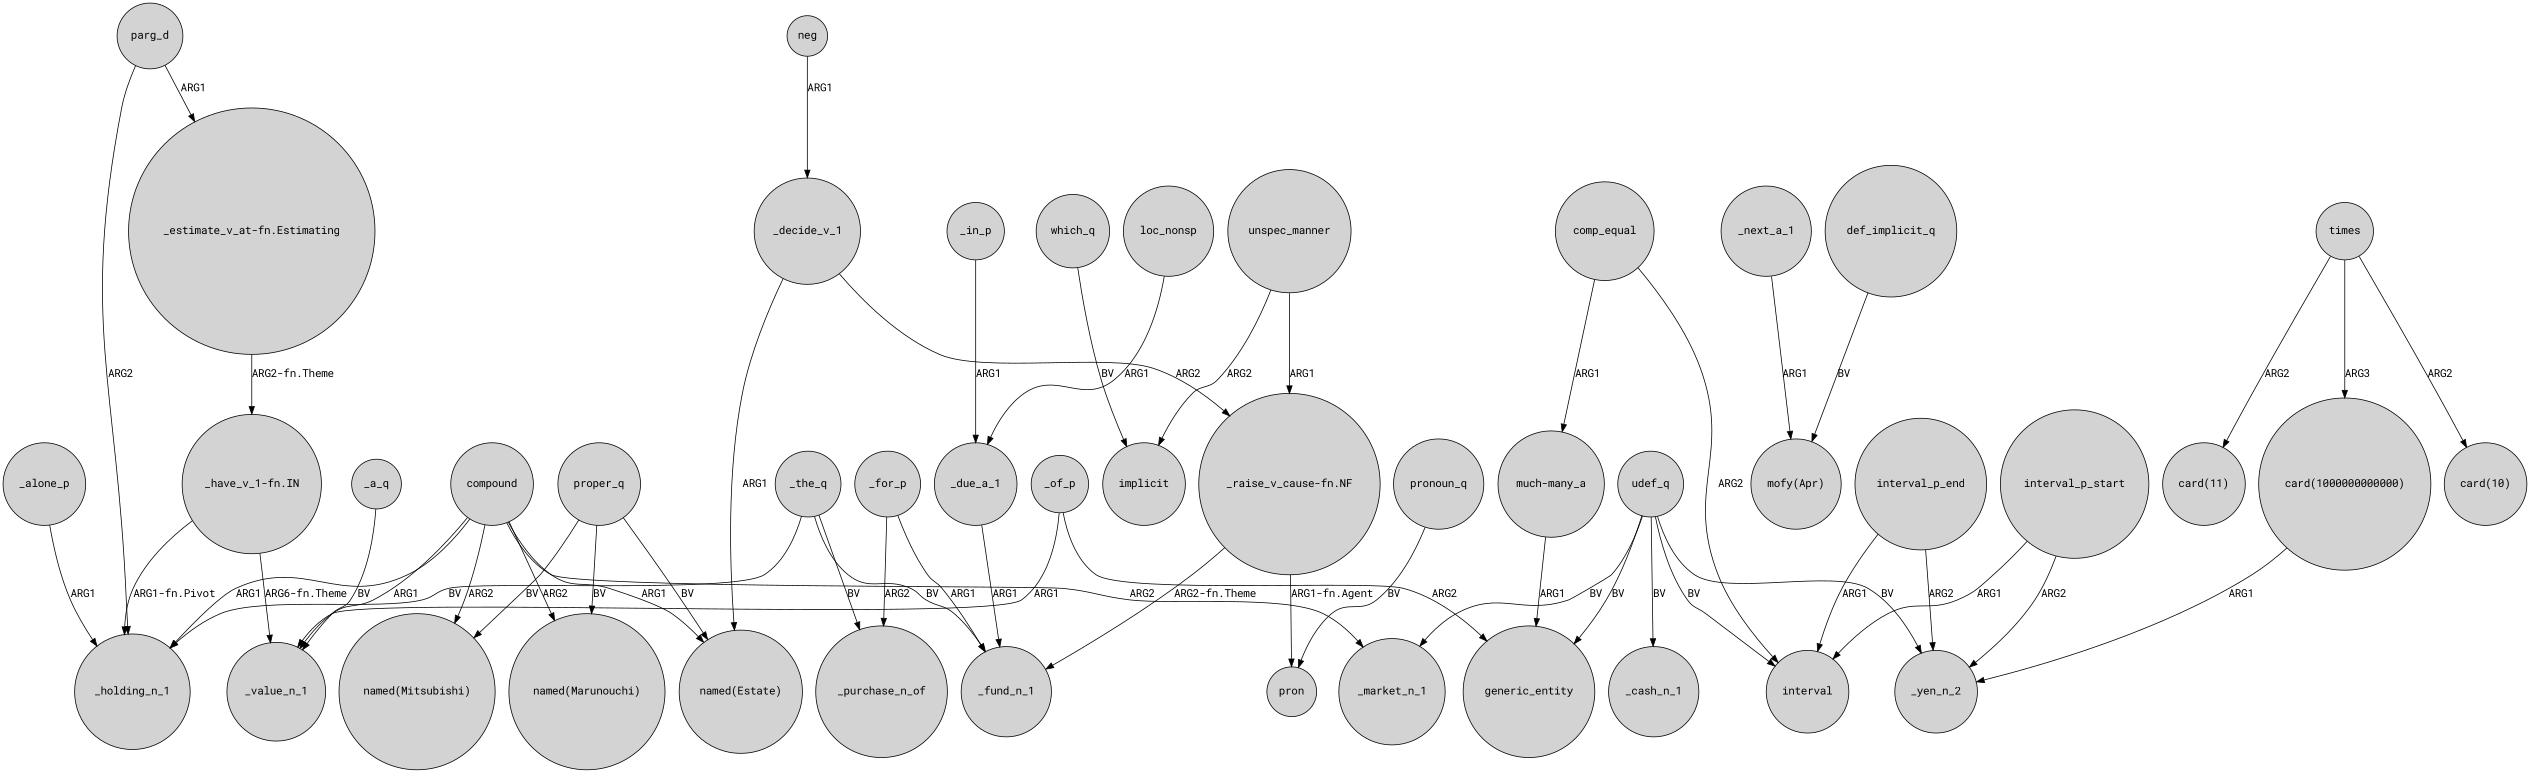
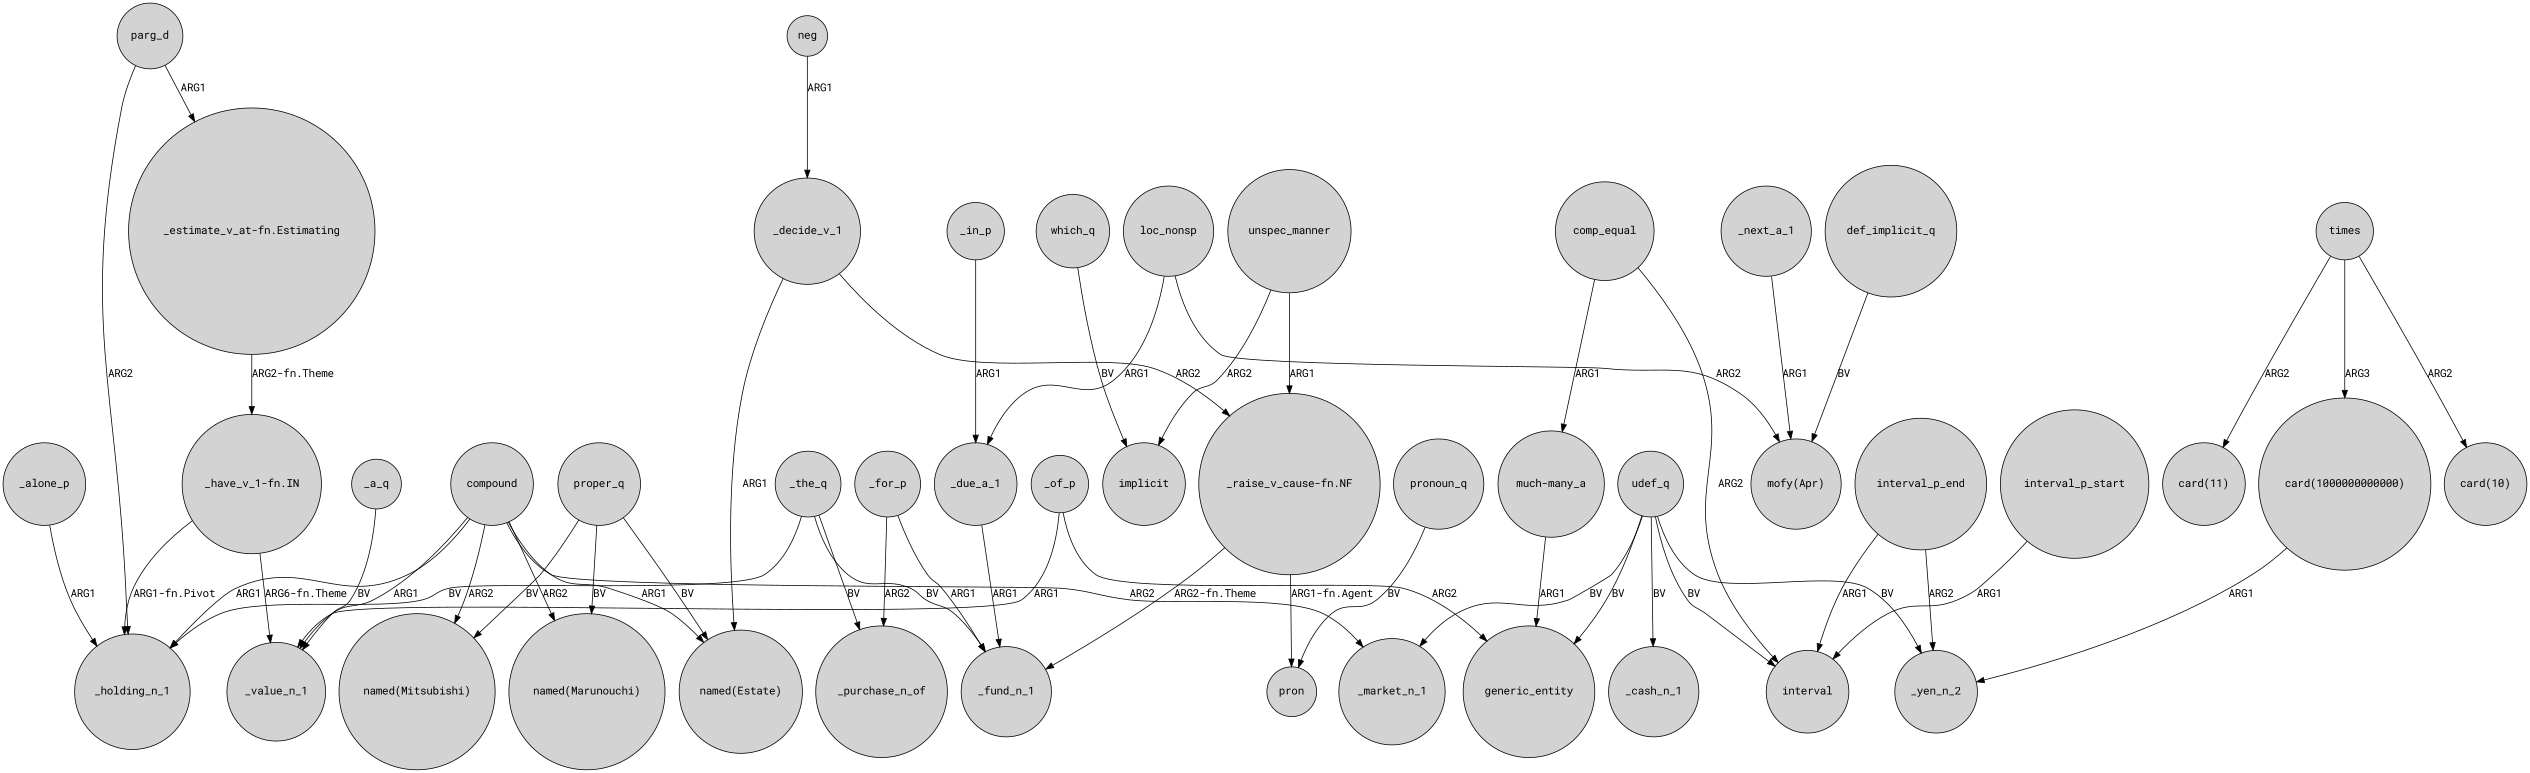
edge "loc_nonsp" -> "mofy(Apr)": added, label "ARG2"
edge "interval_p_start" -> "_yen_n_2": removed, label "ARG2"
